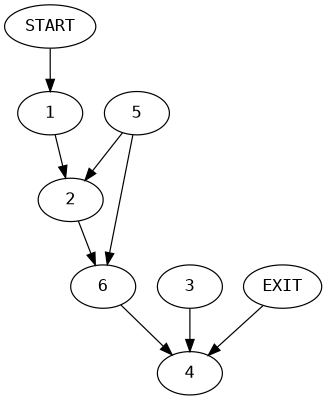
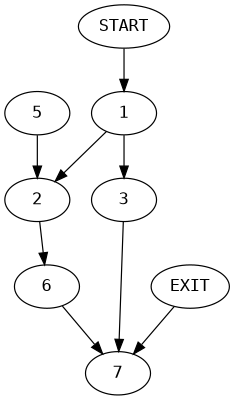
edge "1" -> "3": added
edge "5" -> "6": removed
node "4": label "4" -> "7"
